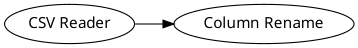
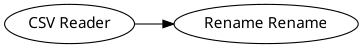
node "Column Rename": label "Column Rename" -> "Rename Rename"
